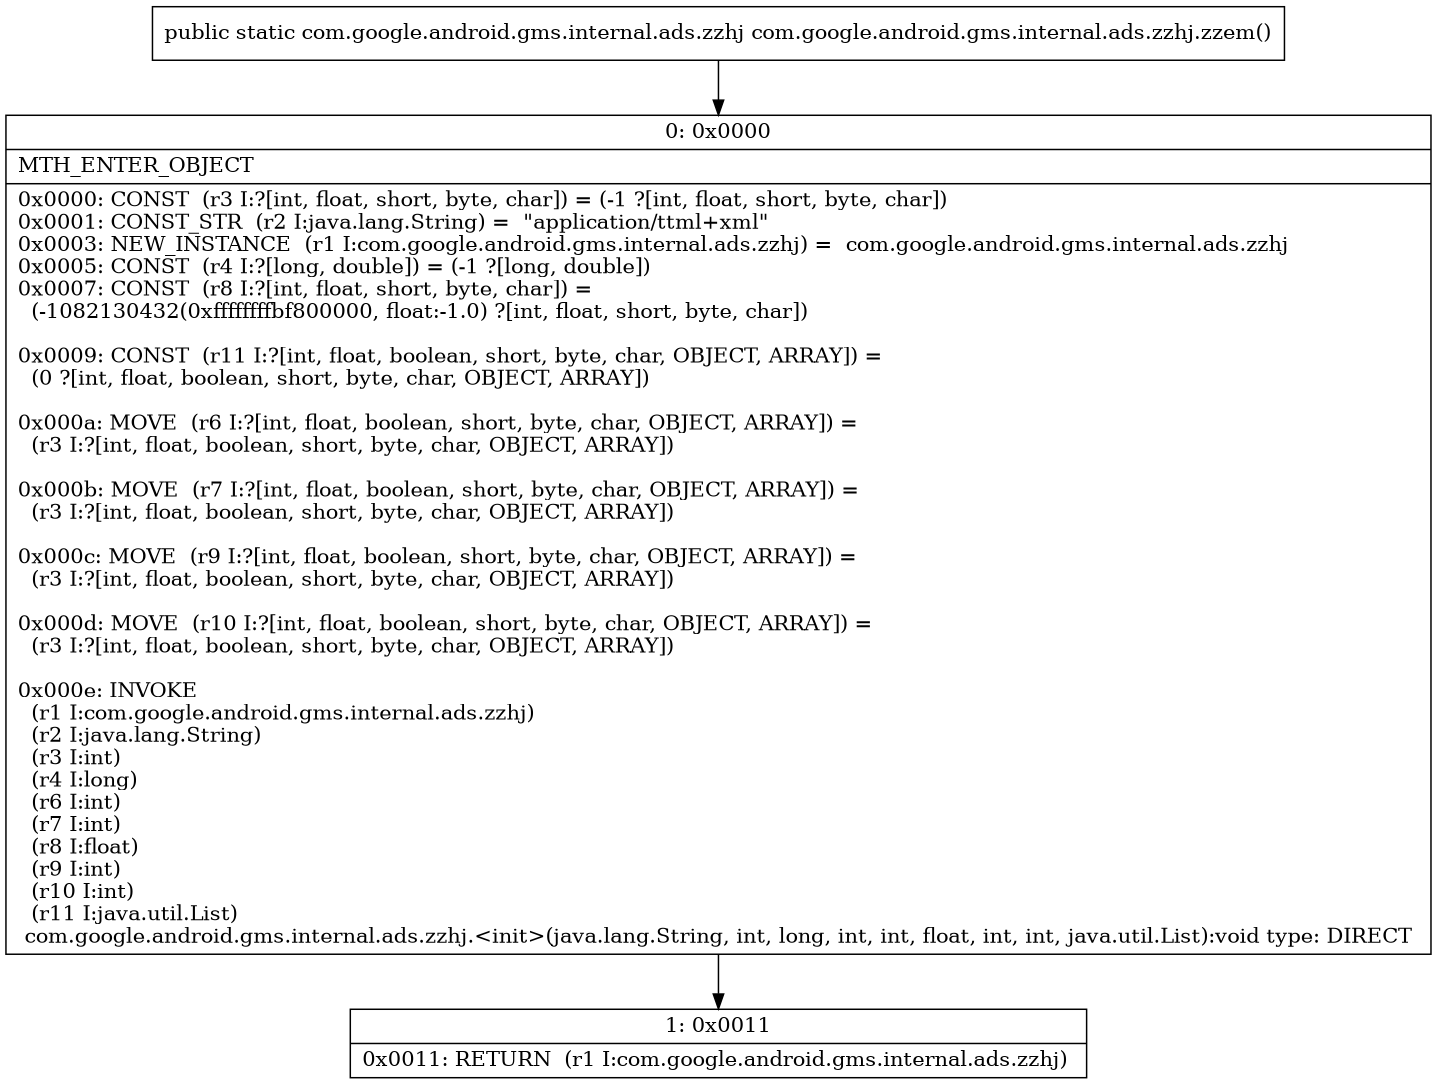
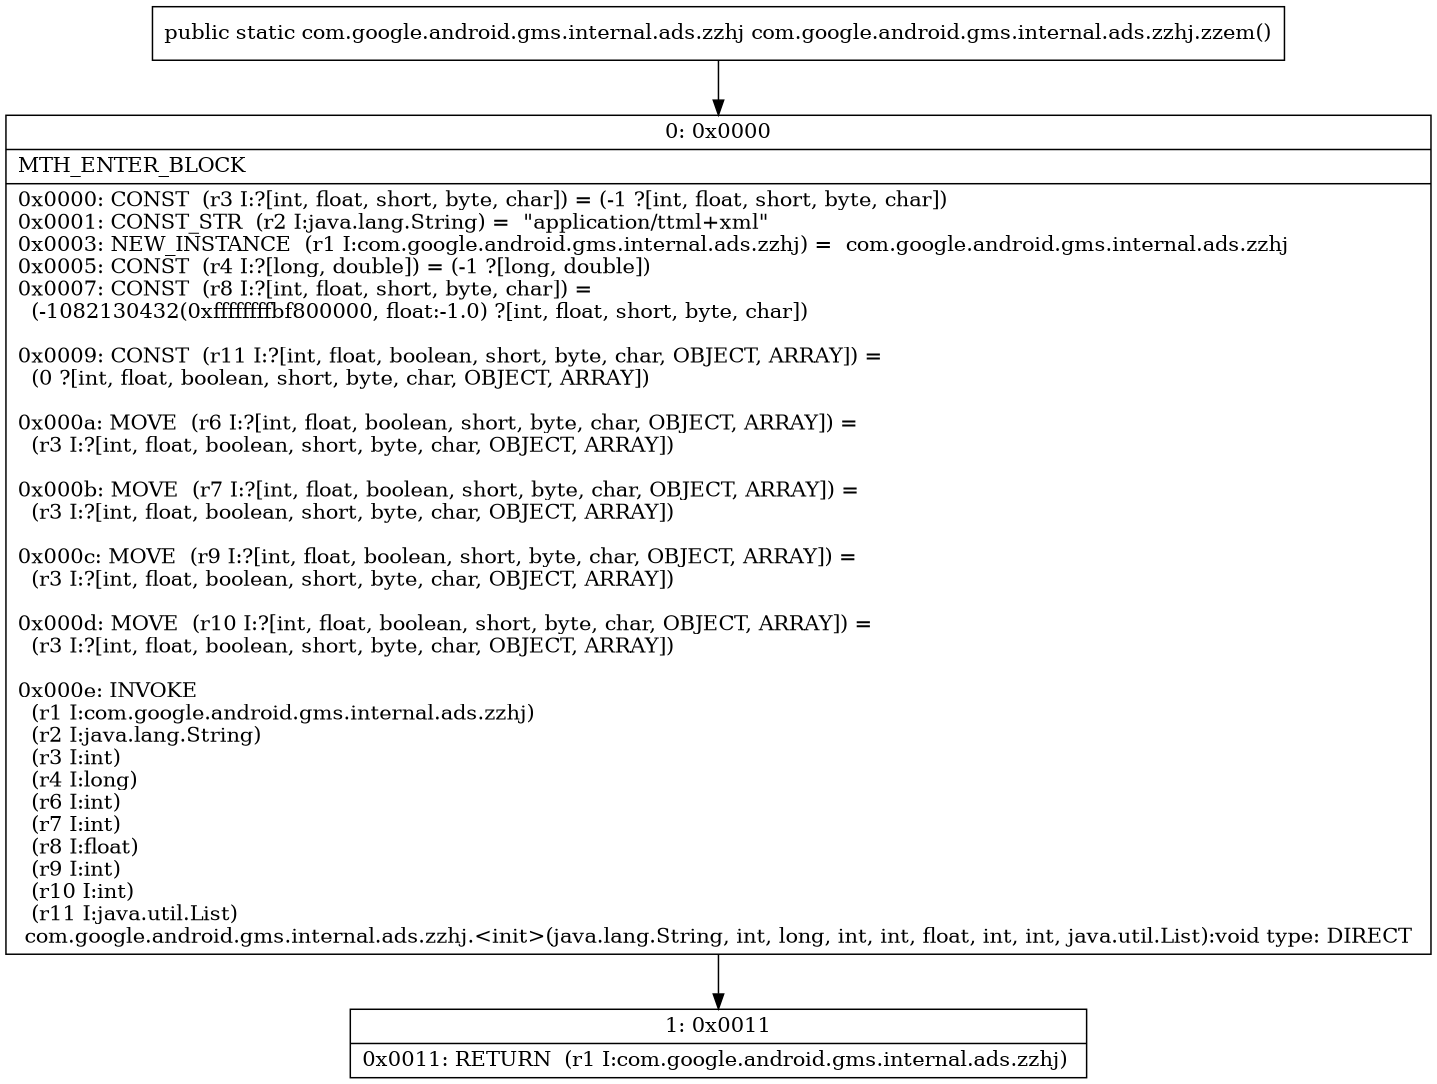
node "0: 0x0000": text "MTH_ENTER_OBJECT" -> "MTH_ENTER_BLOCK"
